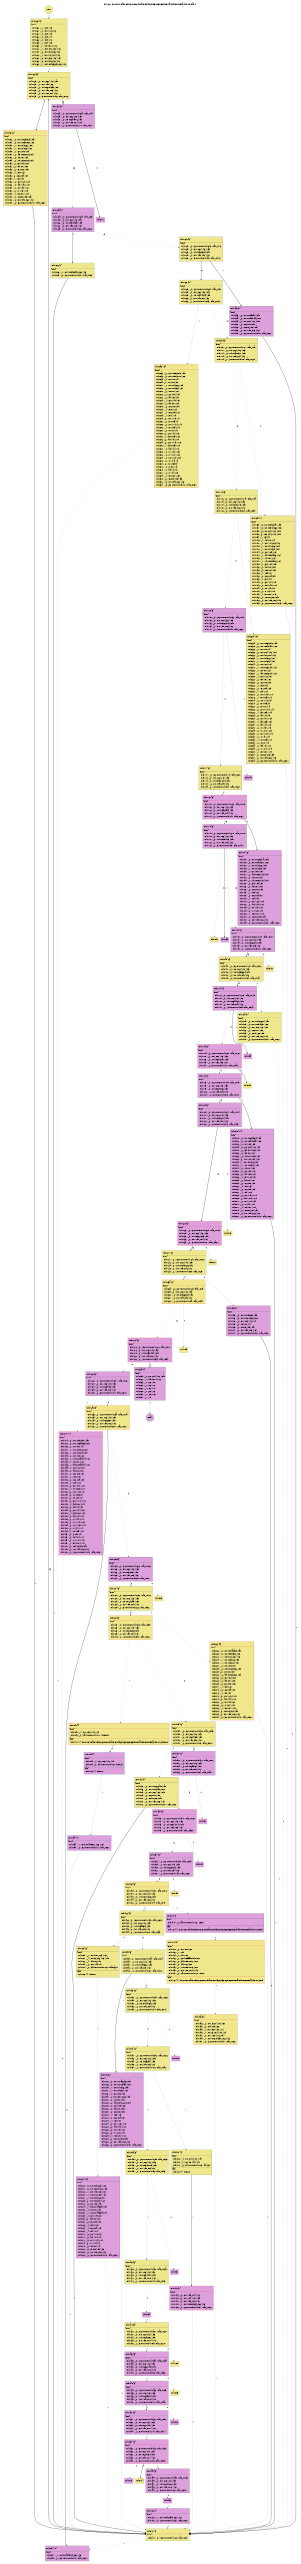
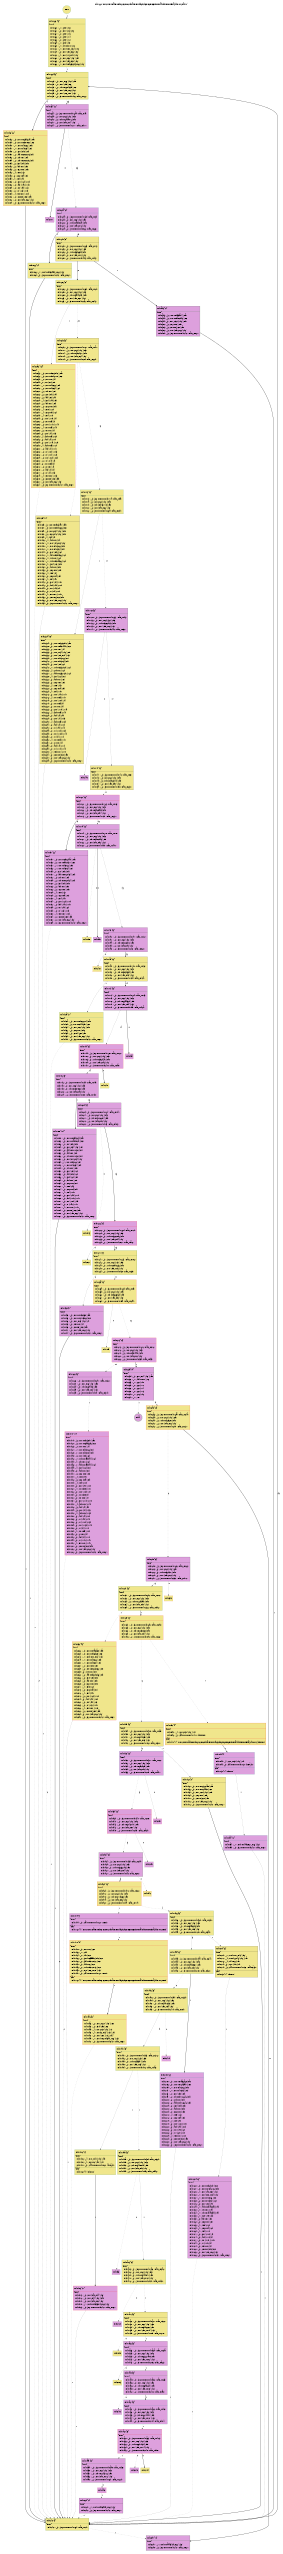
edge "0x40188c [25]" -> "0x4018a5 [25]": now "0x4023bf [19]" -> "0x4018a5 [25]"
edge "0x401d7e [40]" -> "0x401da6 [32]": style dotted -> bold
edge "0x40242b" -> "0x401a1c [25]": now "0x401a03 [25]" -> "0x401a1c [25]"
